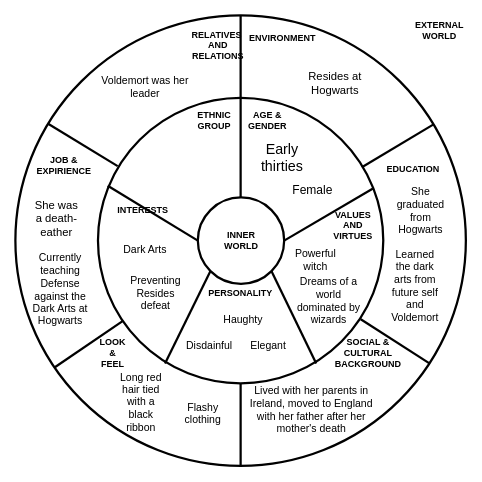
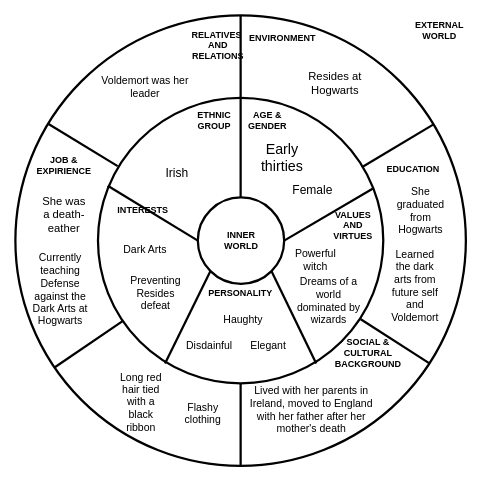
node "Irish": added
node "She was a death-eather": moved (57, 218) -> (64, 214)
node "LOOK & FEEL": removed
